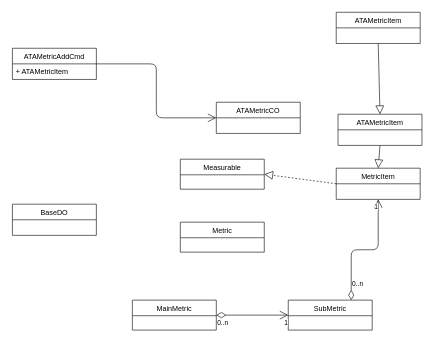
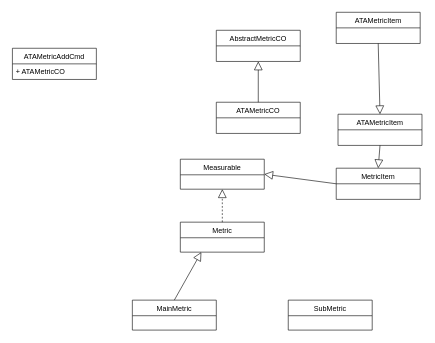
node "AbstractMetricCO": added
node "+ ATAMetricItem": label "+ ATAMetricItem" -> "+ ATAMetricCO"
edge "ATAMetricCO" -> "AbstractMetricCO": added
edge "ATAMetricAddCmd" -> "ATAMetricCO": removed
edge "MetricItem" -> "Measurable": style dashed -> solid
edge "Metric" -> "Measurable": added
node "BaseDO": removed
edge "MetricItem" -- "SubMetric": removed, labels "1", "0..n"
edge "MainMetric" -> "Metric": added
edge "MainMetric" -- "SubMetric": removed, labels "0..n", "1"
